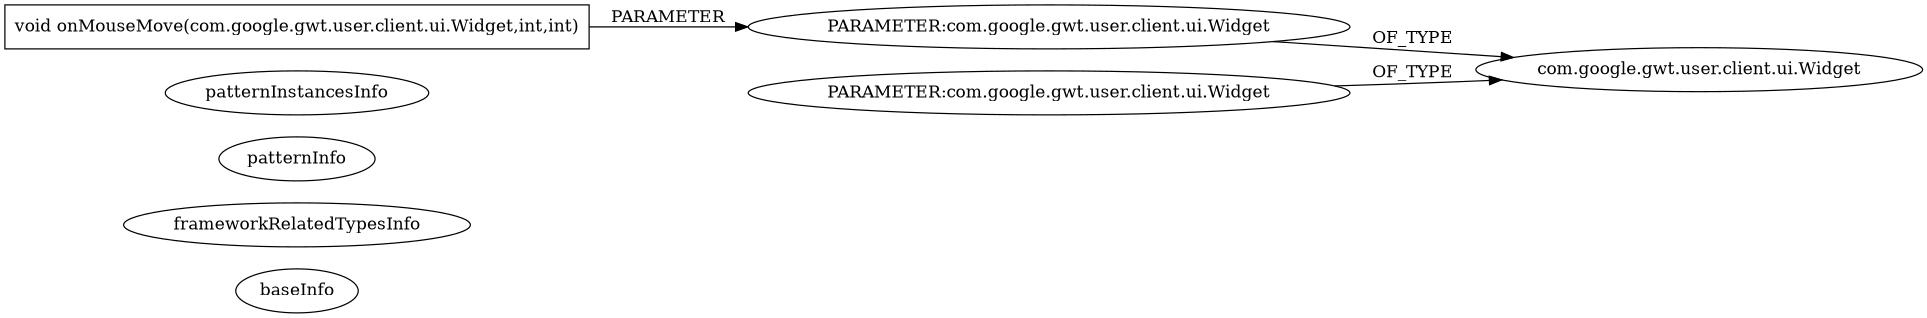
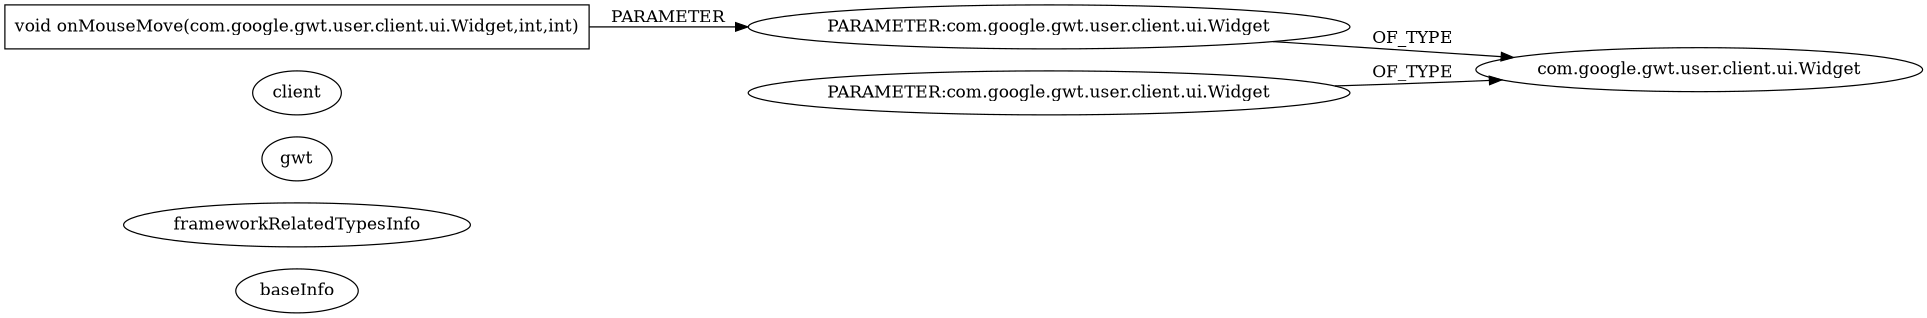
node "patternInstancesInfo": label "patternInstancesInfo" -> "client"
node "patternInfo": label "patternInfo" -> "gwt"
